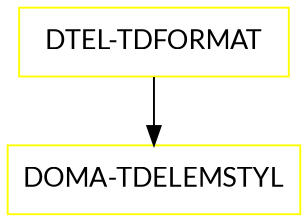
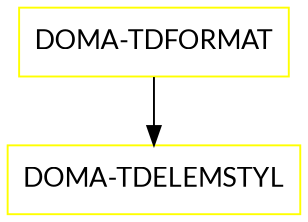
node "DTEL-TDFORMAT": label "DTEL-TDFORMAT" -> "DOMA-TDFORMAT"
